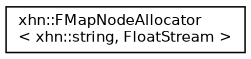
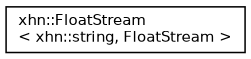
node "xhn::FMapNodeAllocator < xhn::string, FloatStream >": label "xhn::FMapNodeAllocator < xhn::string, FloatStream >" -> "xhn::FloatStream < xhn::string, FloatStream >"
